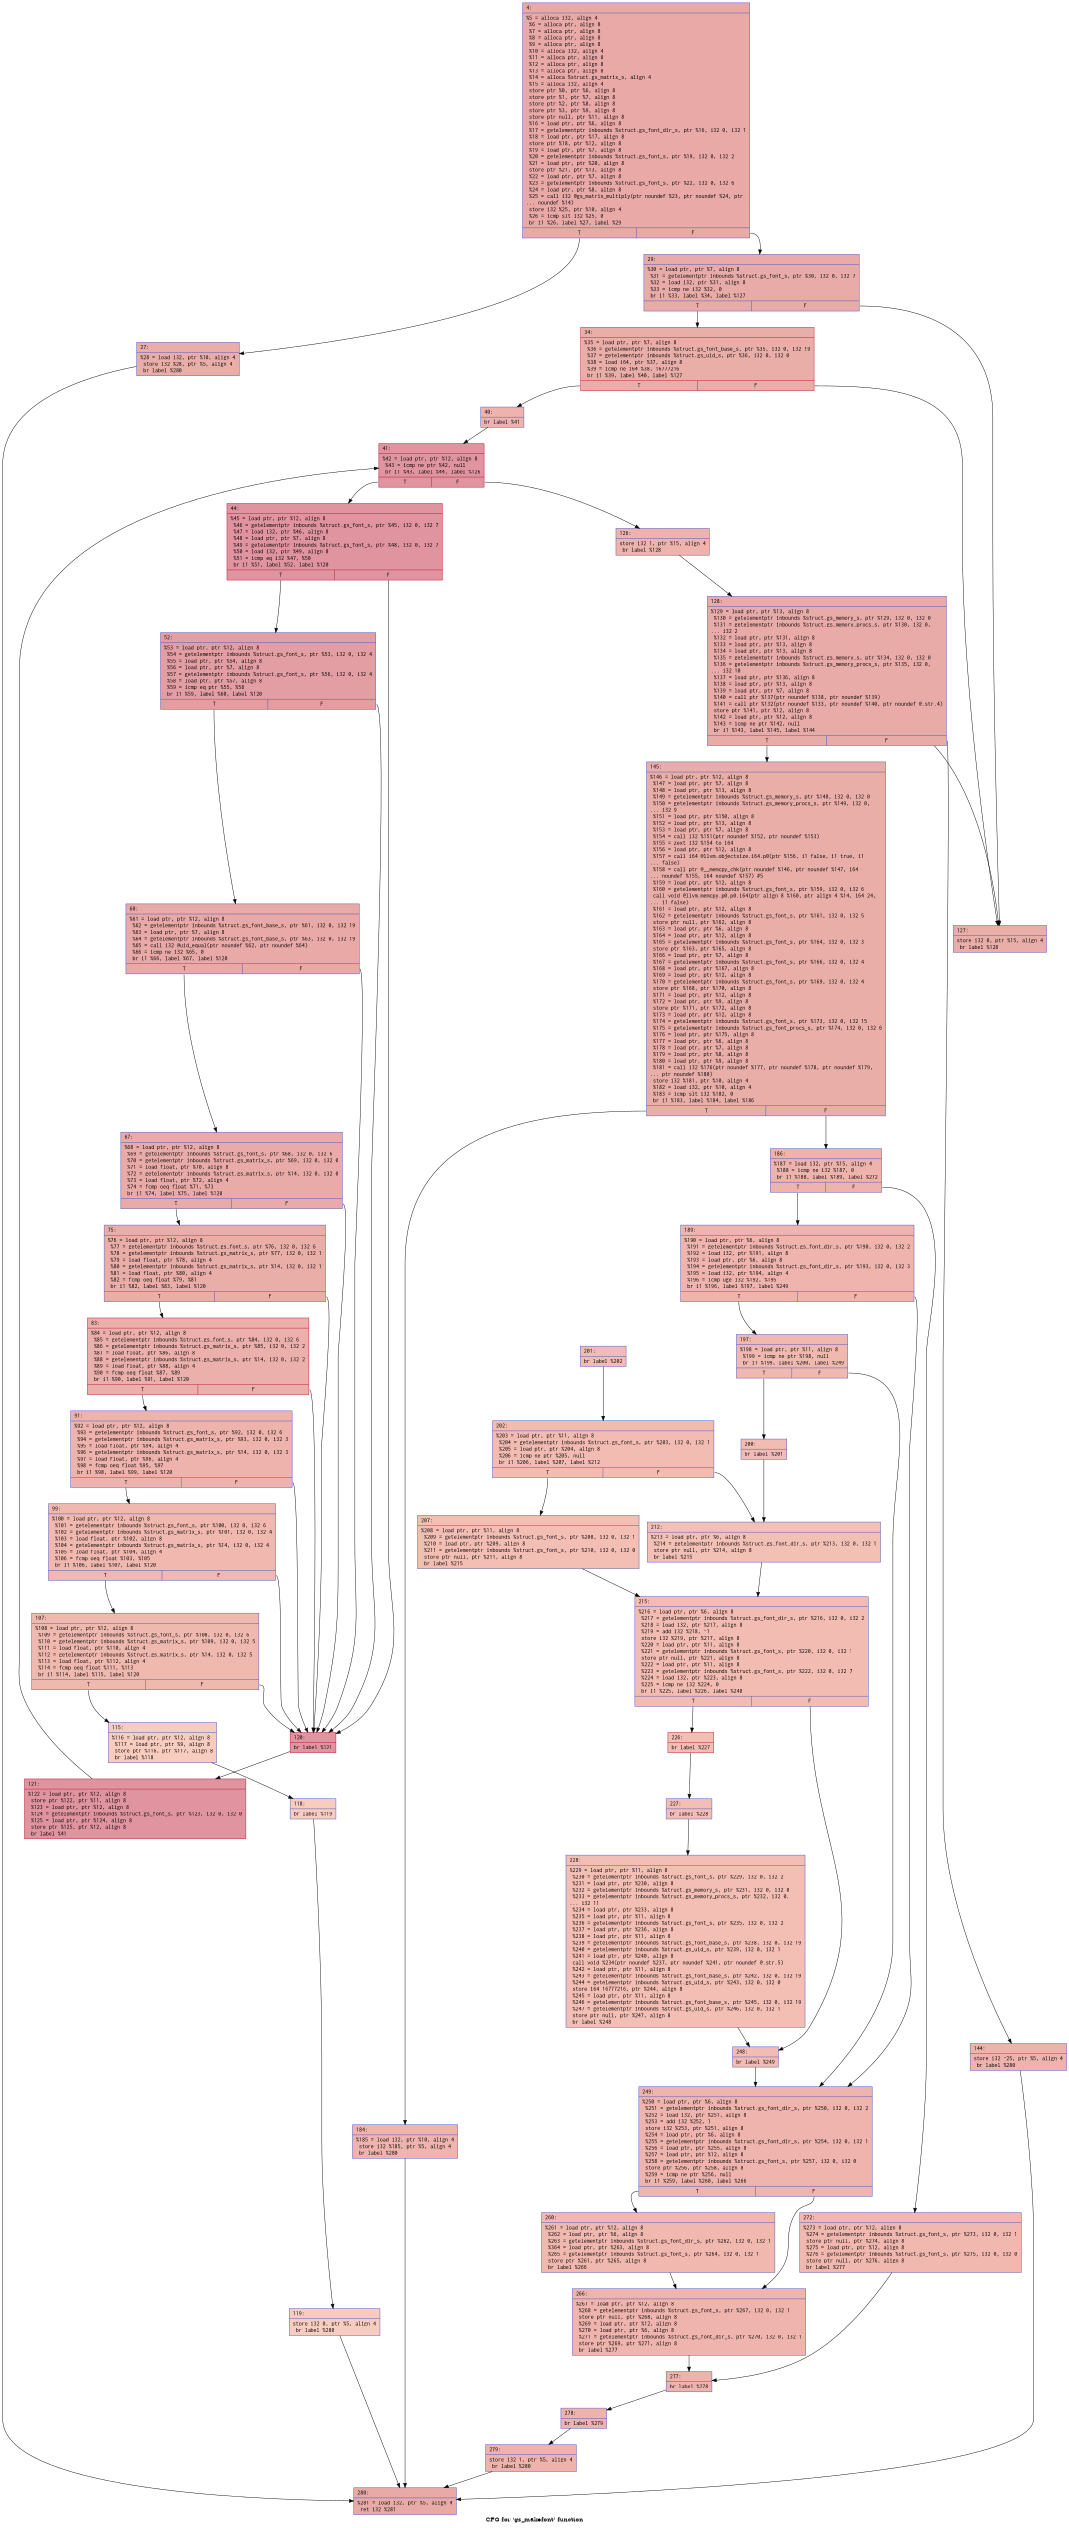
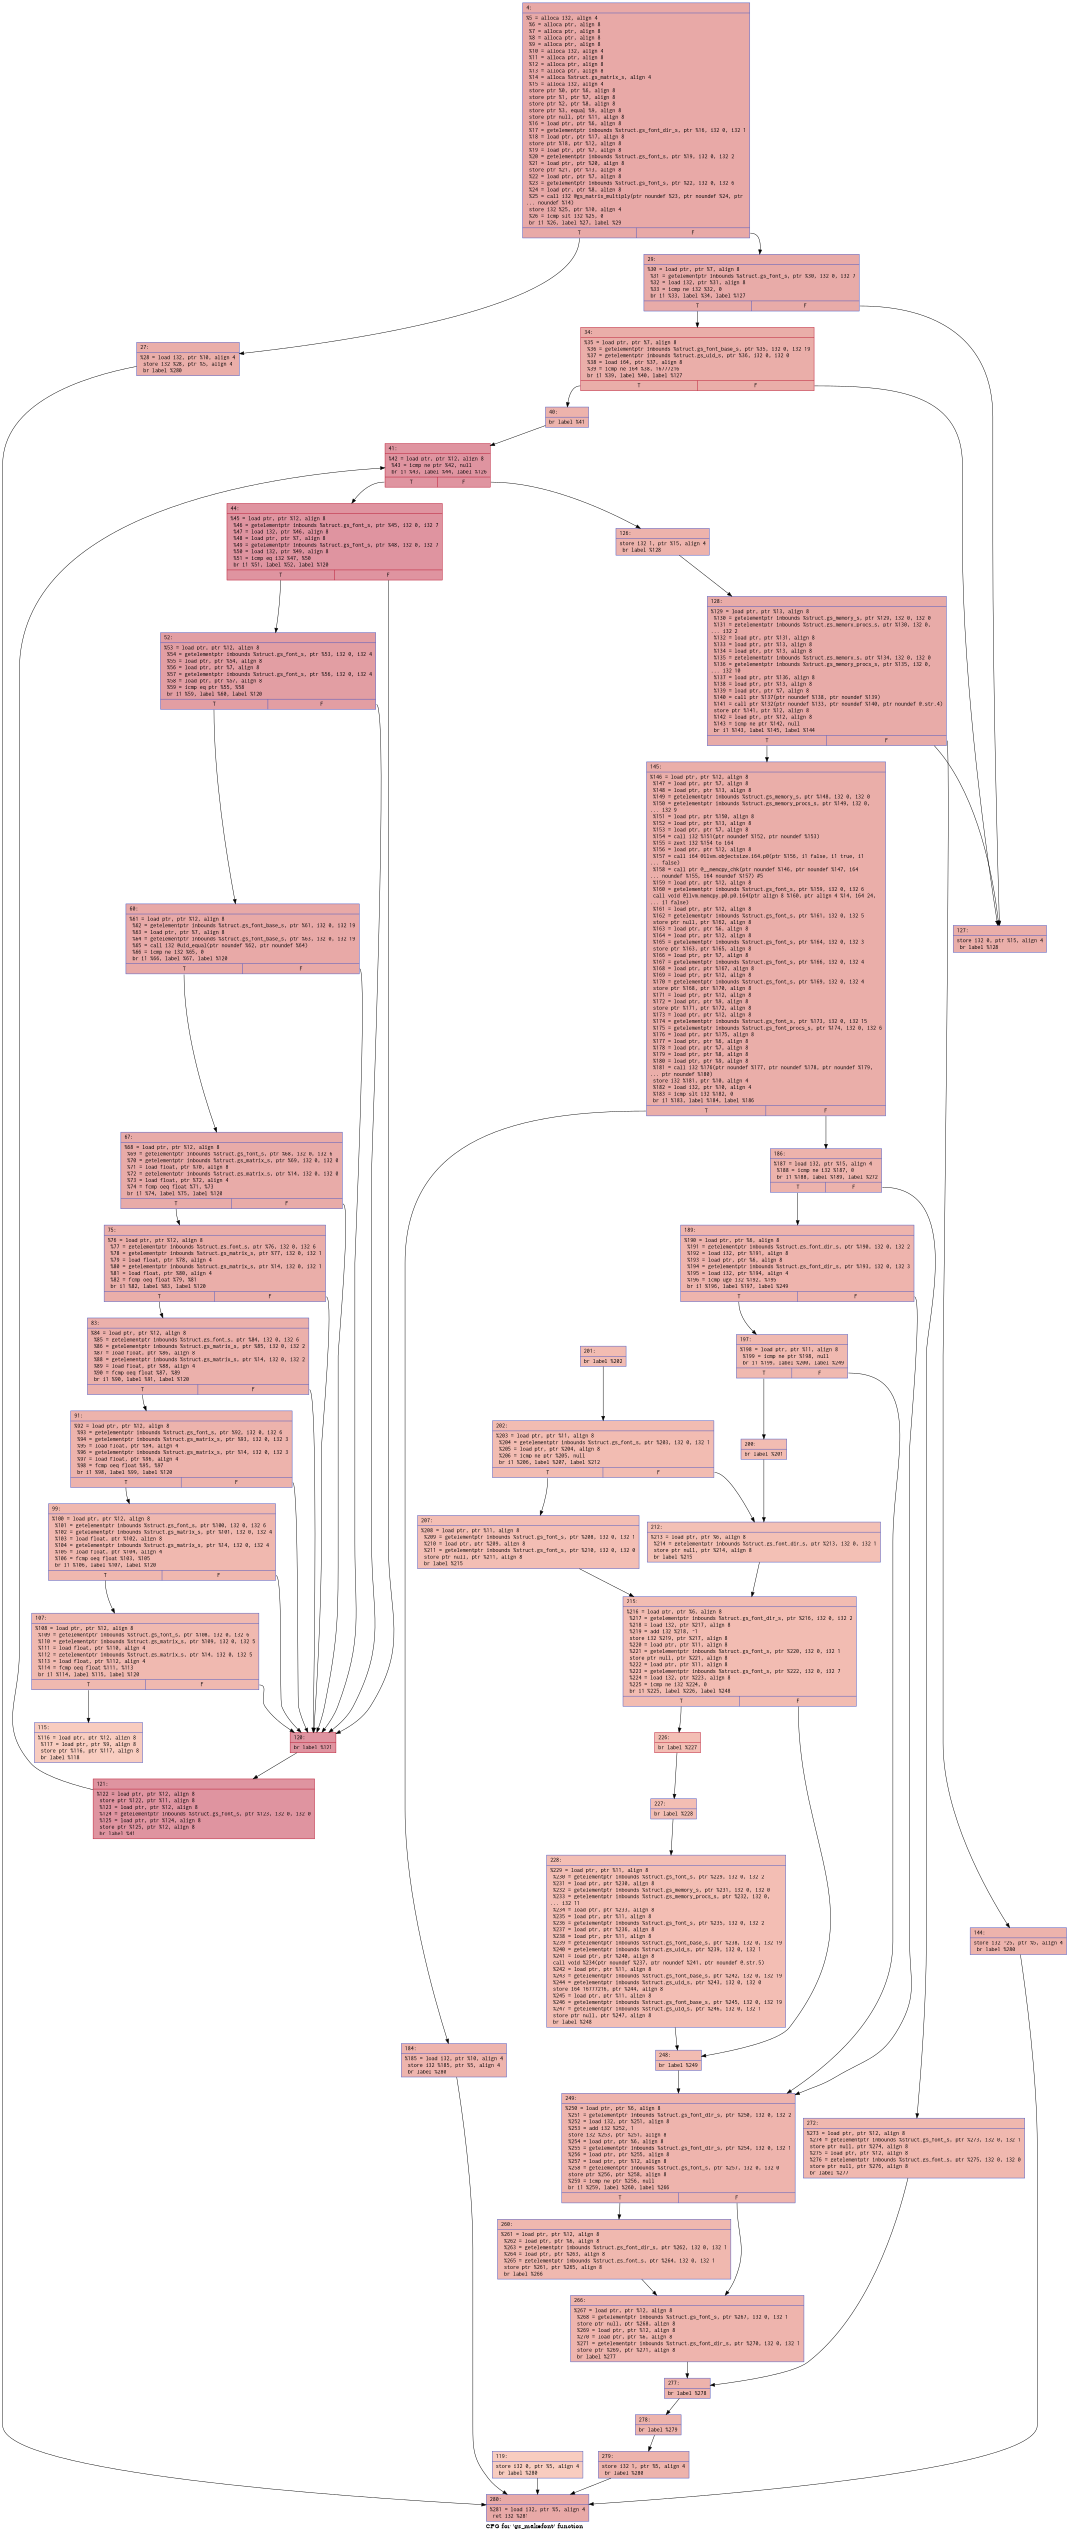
node "4:": text "store ptr %3, ptr %9, align 8" -> "store ptr %3, equal %9, align 8"
node "83:": color #b70d28ff -> #3d50c3ff
node "118:": removed
node "260:": text "%364 = load ptr, ptr %263, align 8" -> "%264 = load ptr, ptr %263, align 8"
